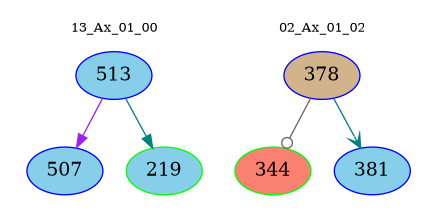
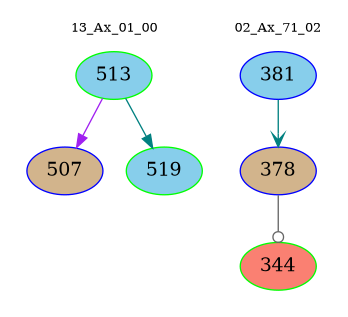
cluster "02_Ax_01_02": label "02_Ax_01_02" -> "02_Ax_71_02"
node "513": color blue -> green
edge "378" -> "381": reversed
node "507": fillcolor skyblue -> tan
node "219": label "219" -> "519"
